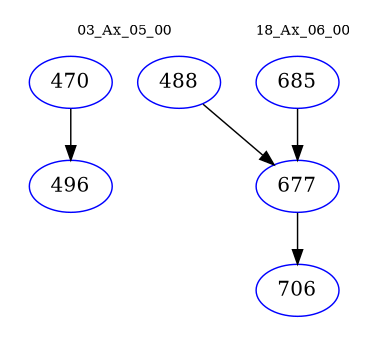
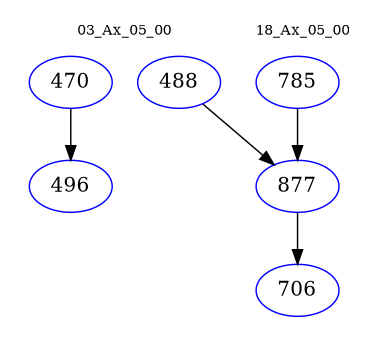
cluster "18_Ax_06_00": label "18_Ax_06_00" -> "18_Ax_05_00"
node "685": label "685" -> "785"
node "677": label "677" -> "877"
